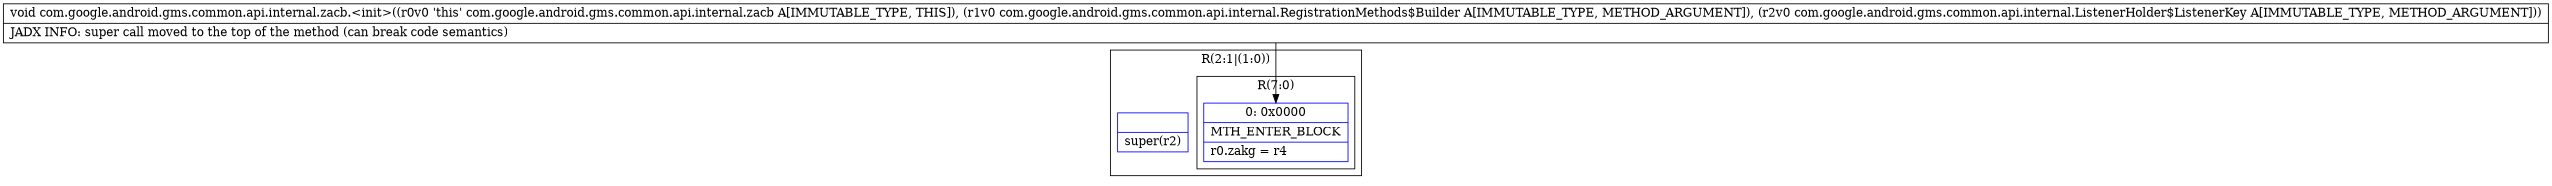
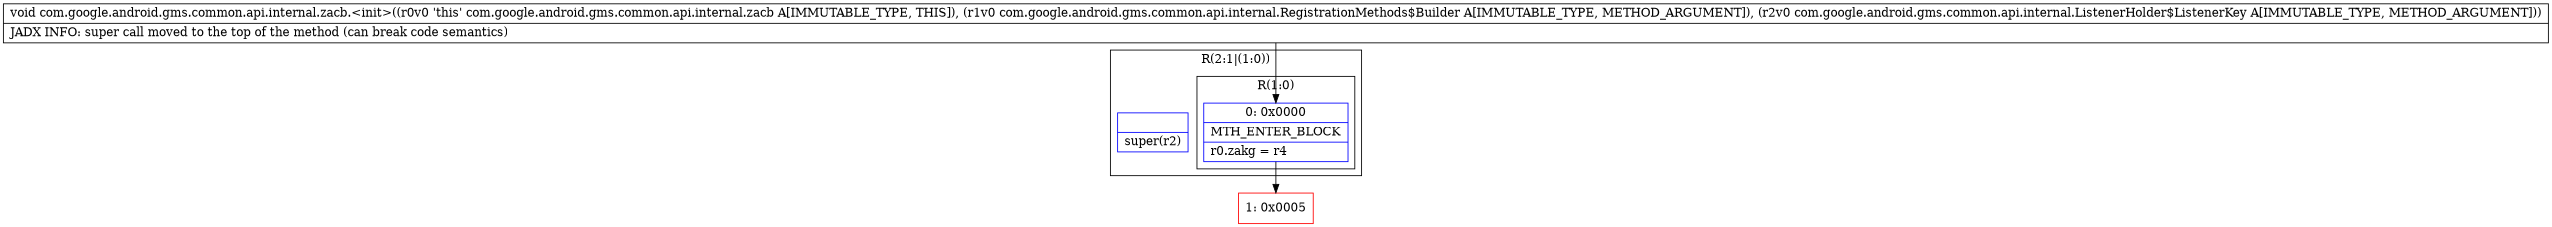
cluster "R(7:0)": label "R(7:0)" -> "R(1:0)"
node "1: 0x0005": added
